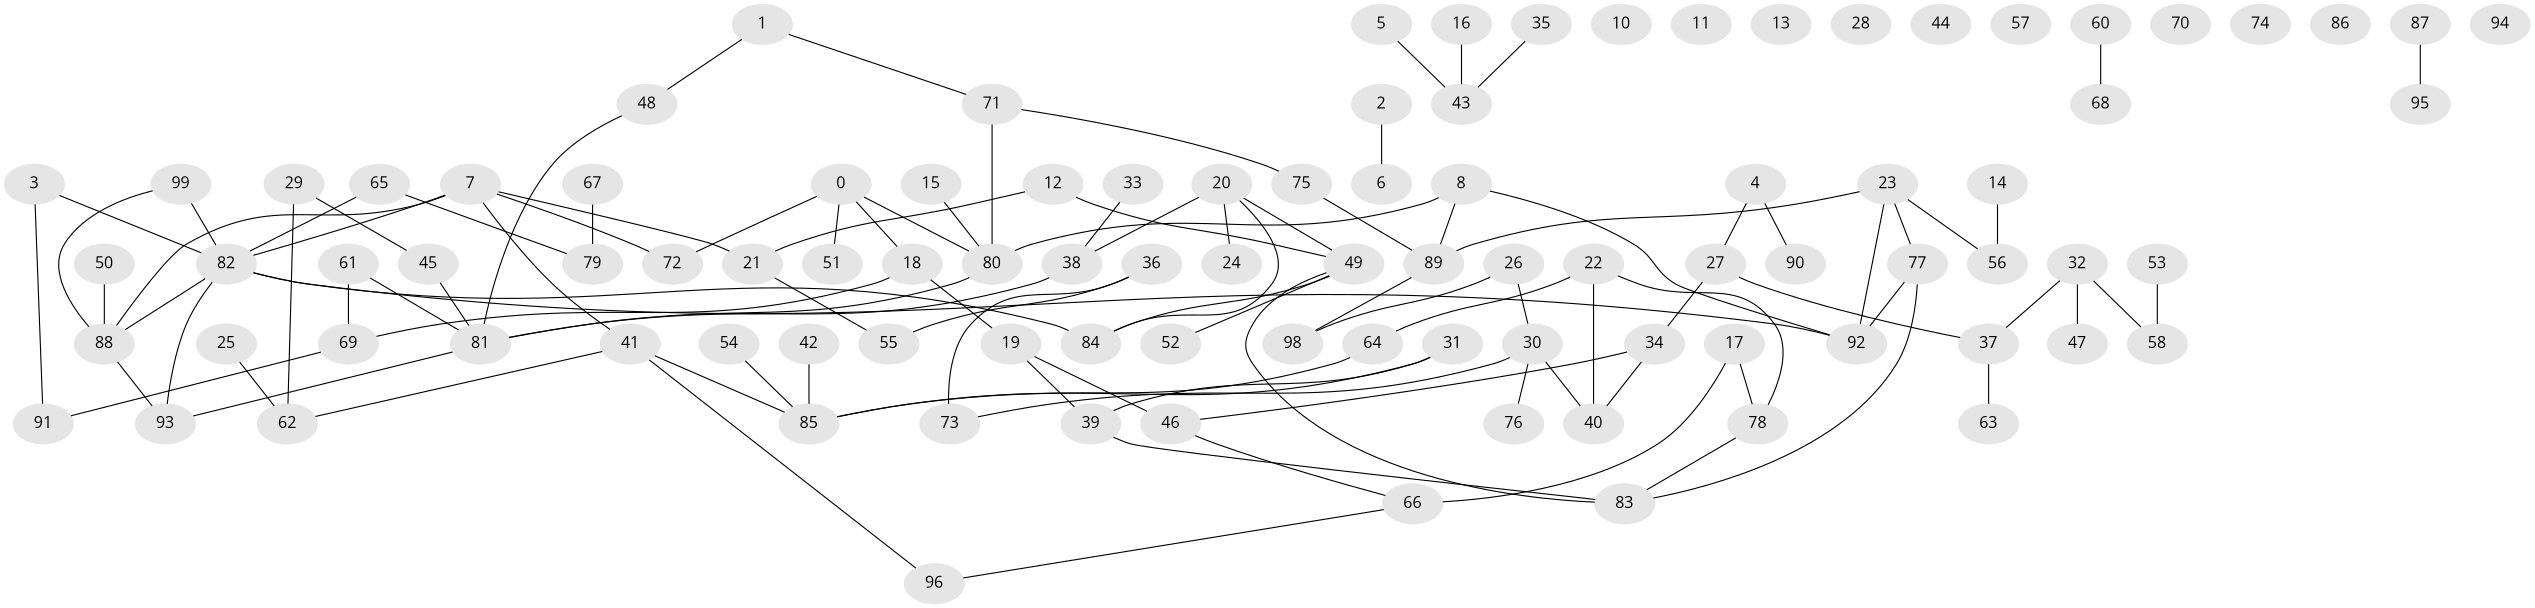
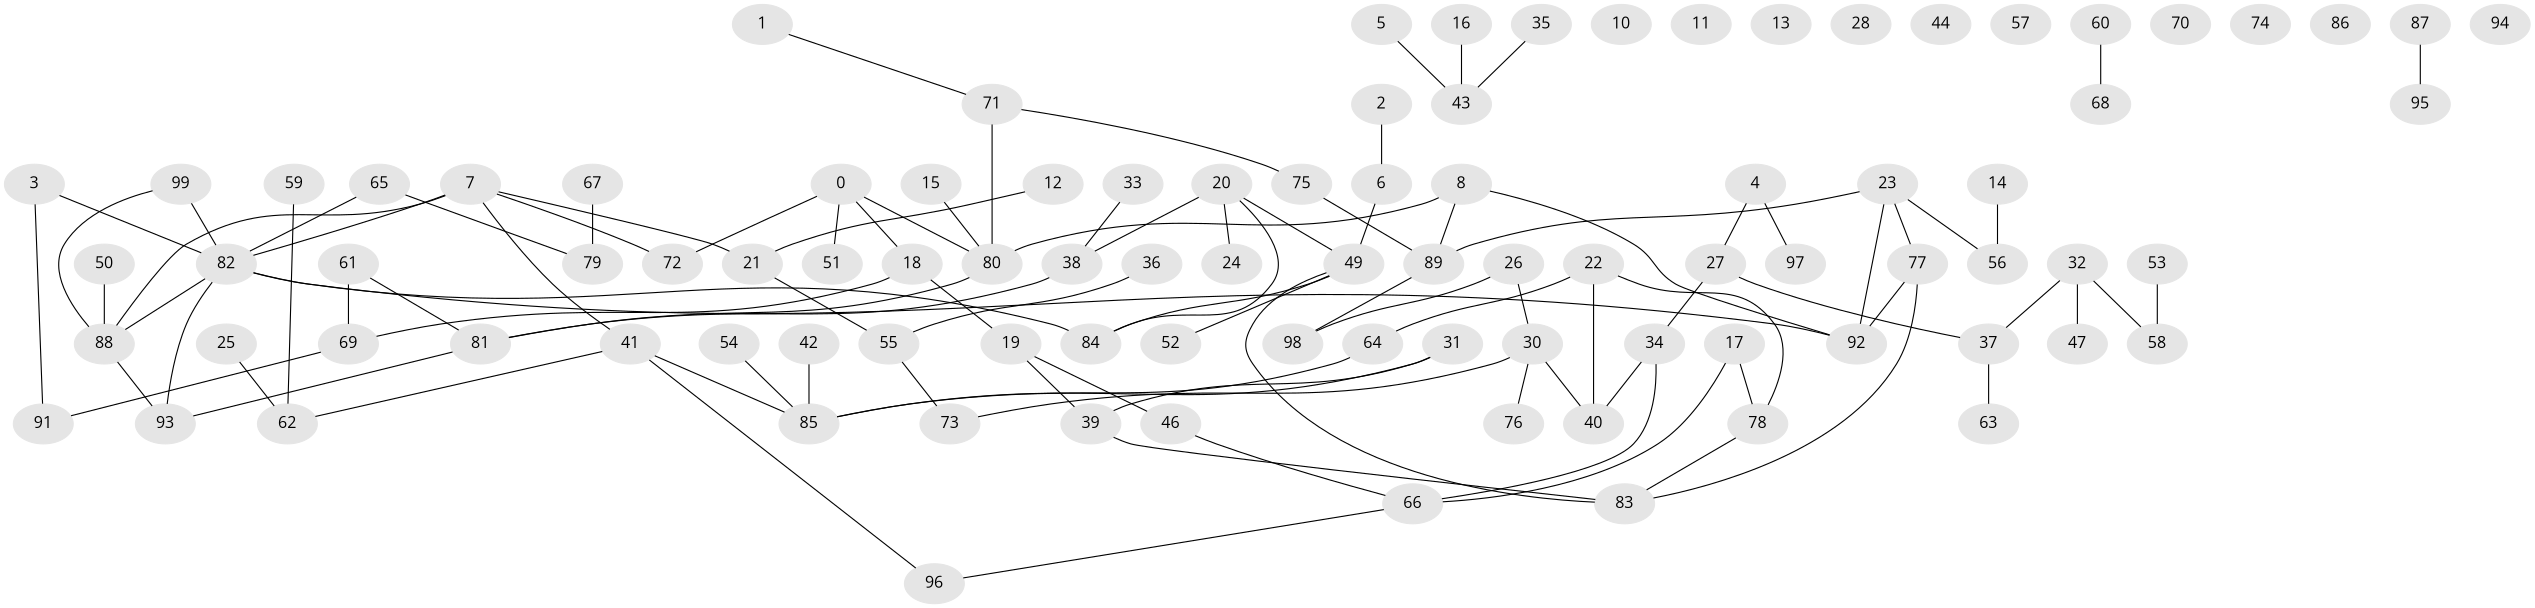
node "48": removed
node "29": label "29" -> "59"
edge "12" -- "49": now "6" -- "49"
node "45": removed
node "90": label "90" -> "97"
edge "36" -- "73": now "55" -- "73"
edge "34" -- "46": now "34" -- "66"
